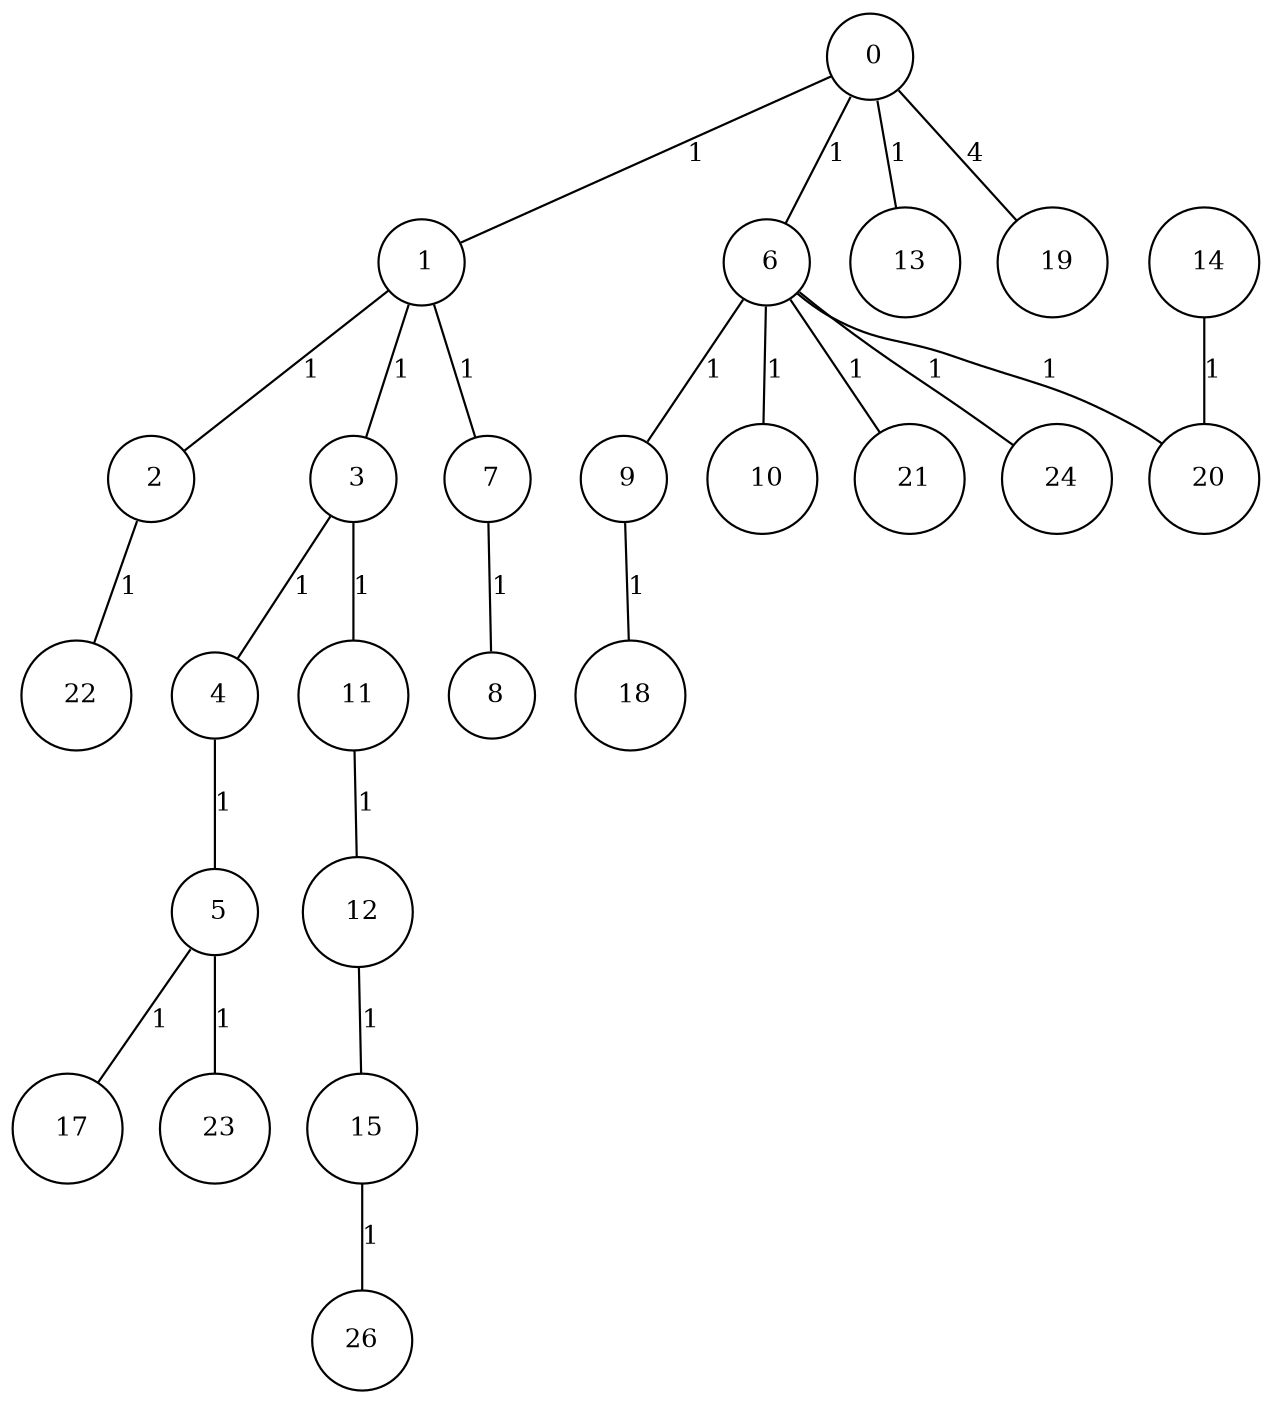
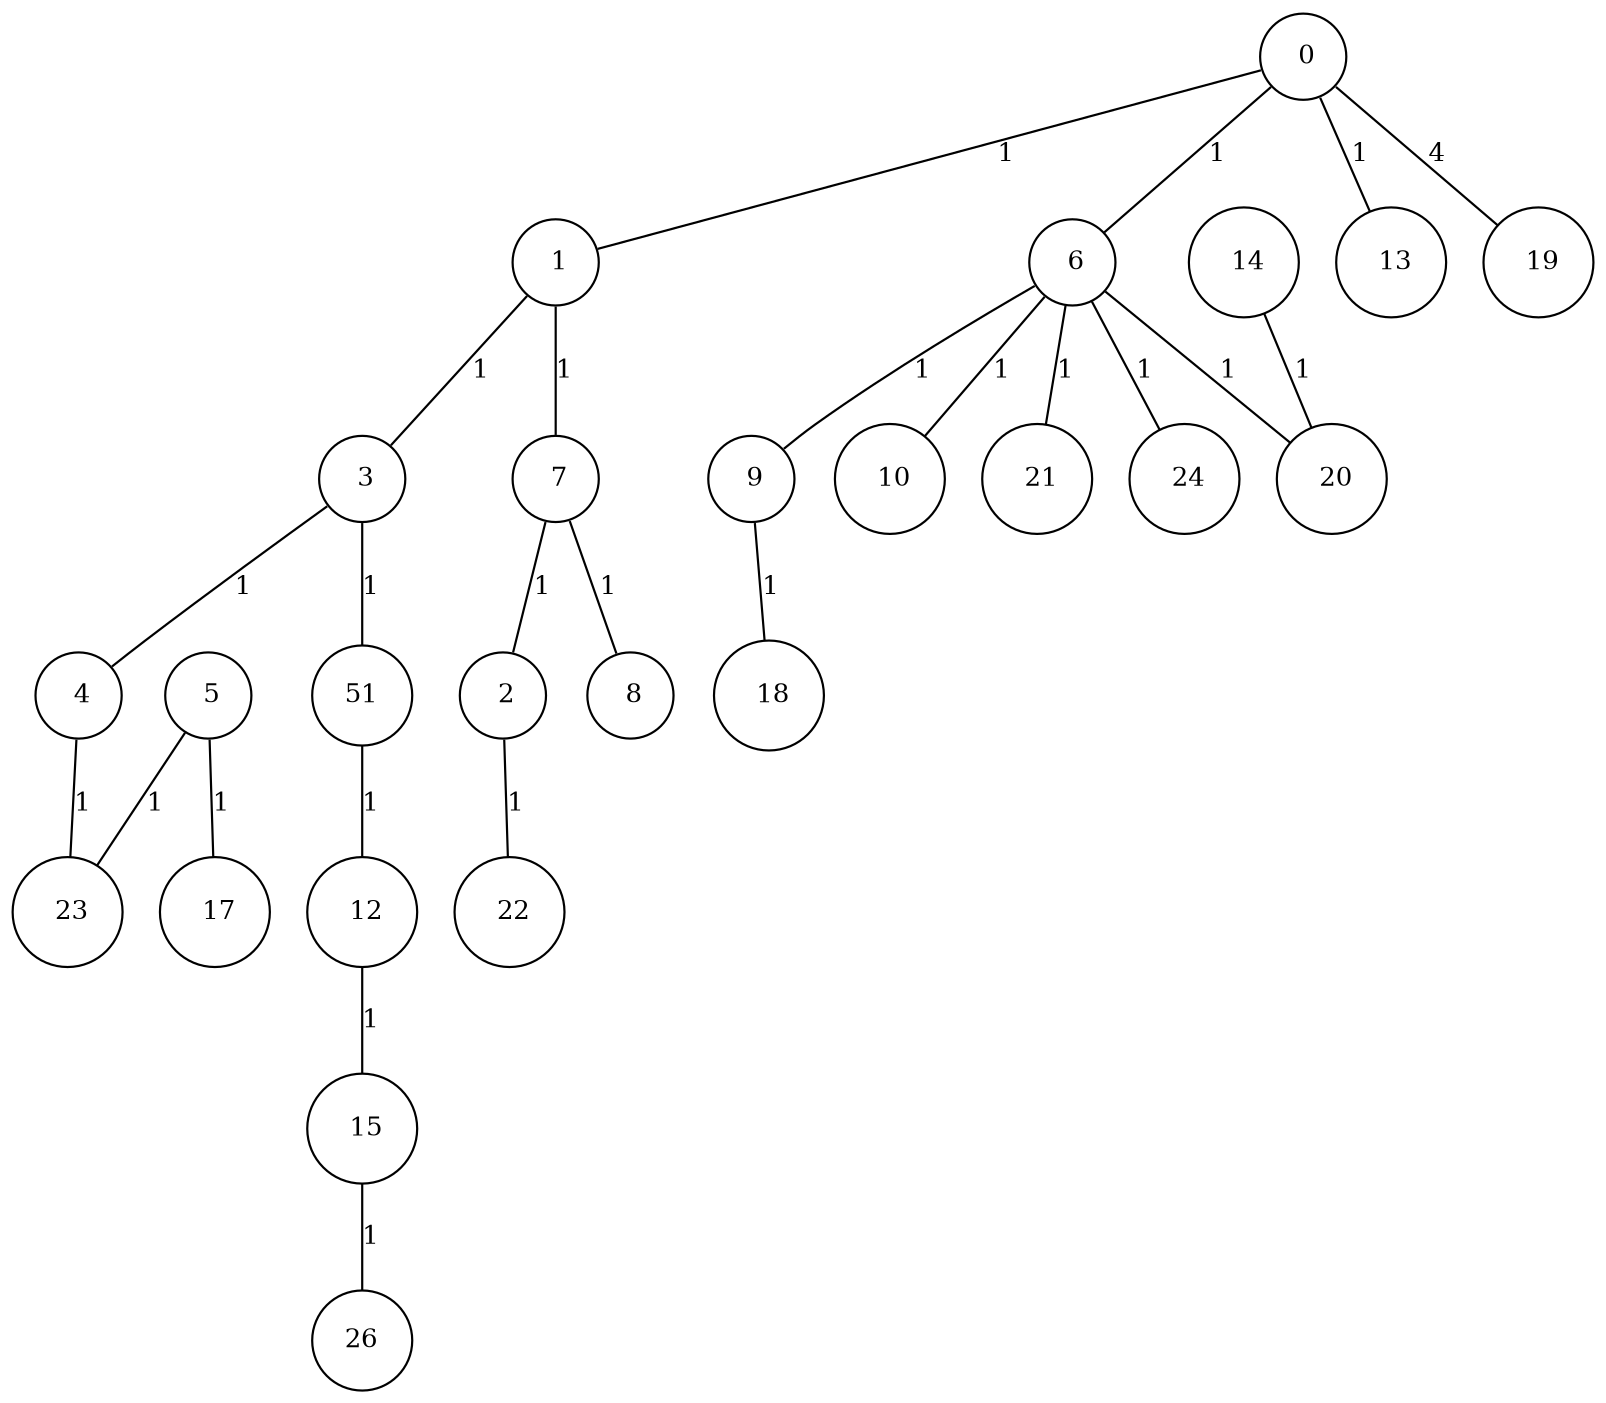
edge "1" -- "2": now "7" -- "2"
node "11": label "11" -> "51"
edge "4" -- "5": now "4" -- "23"
